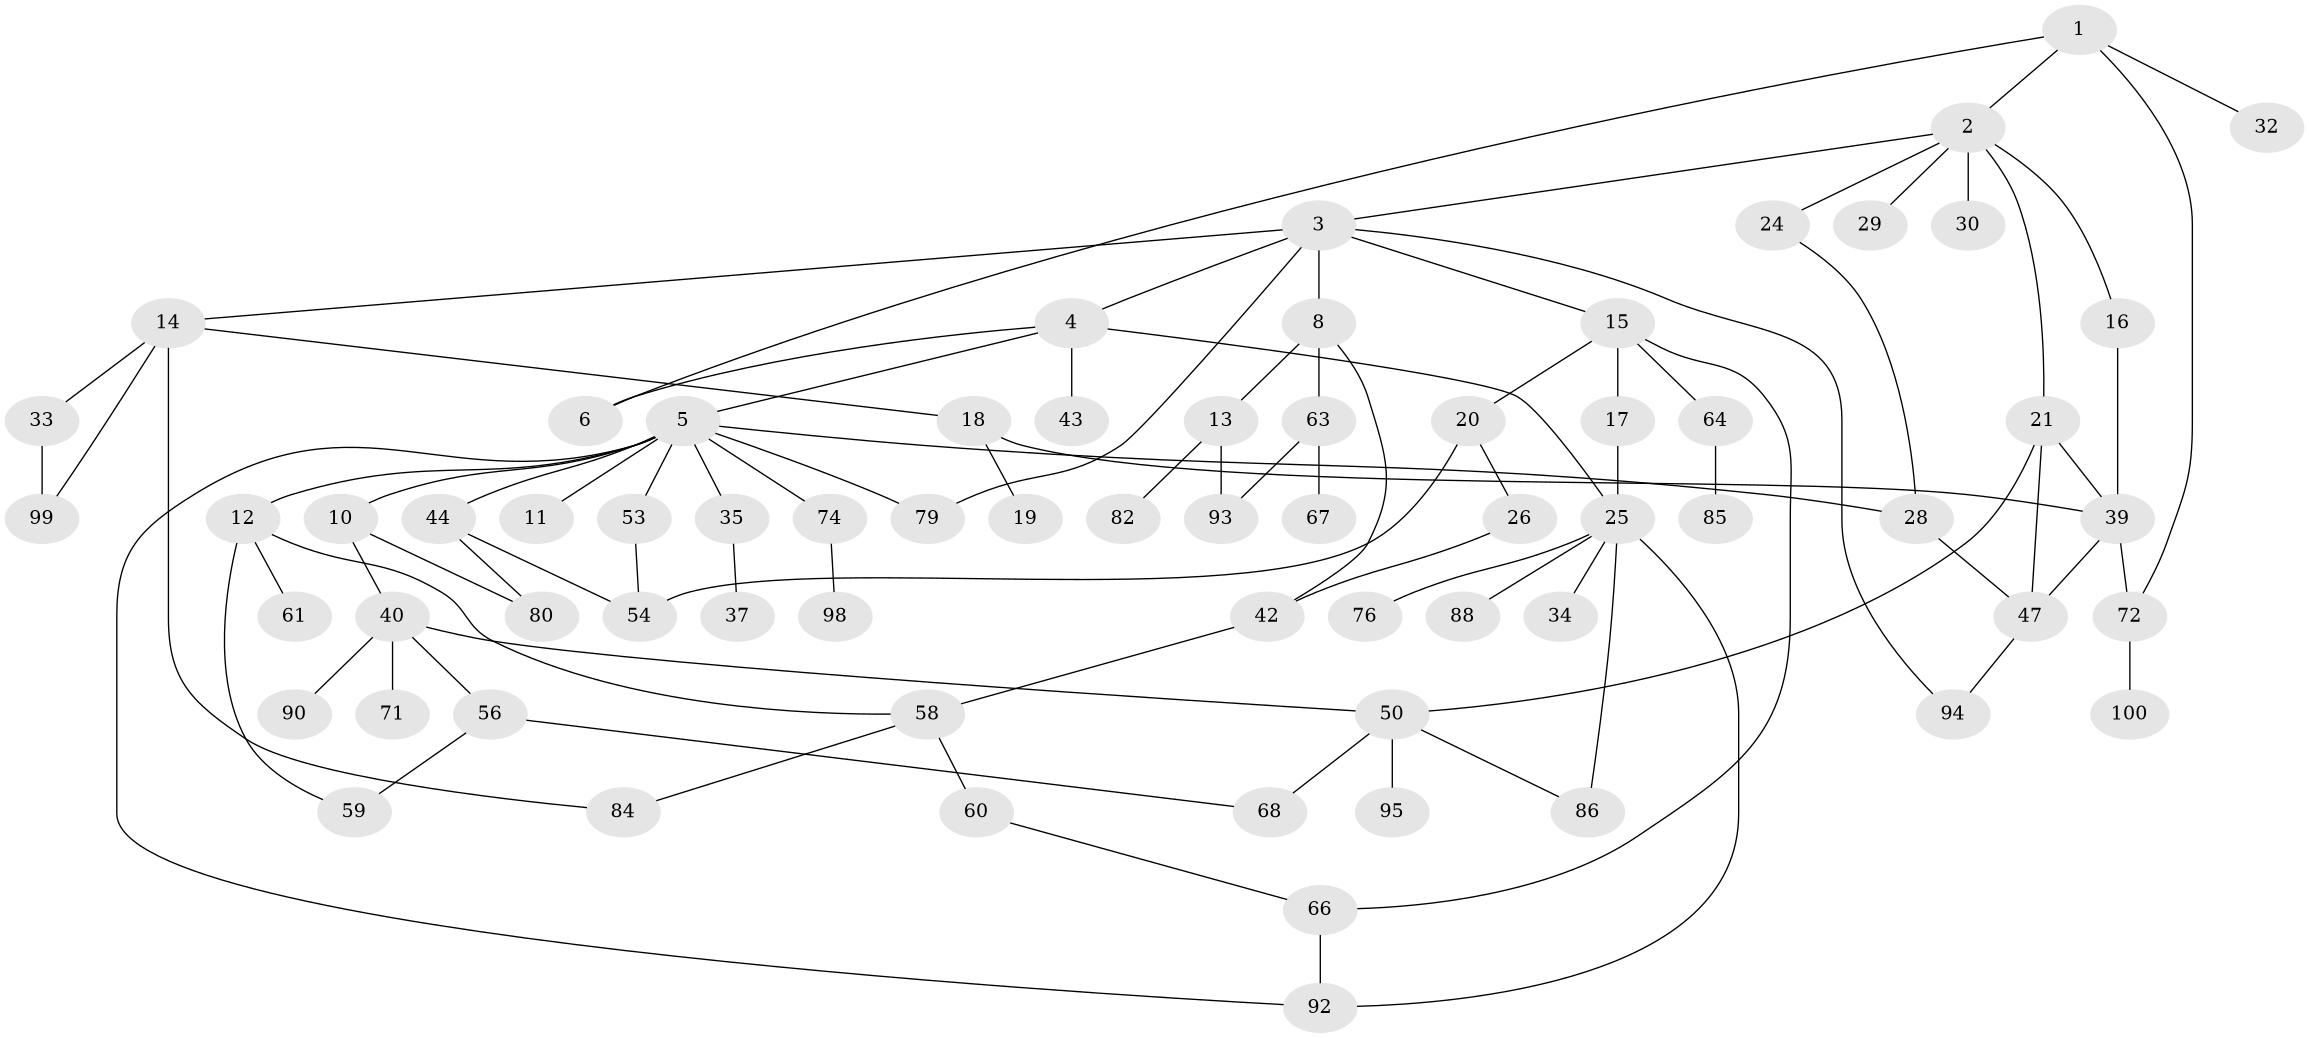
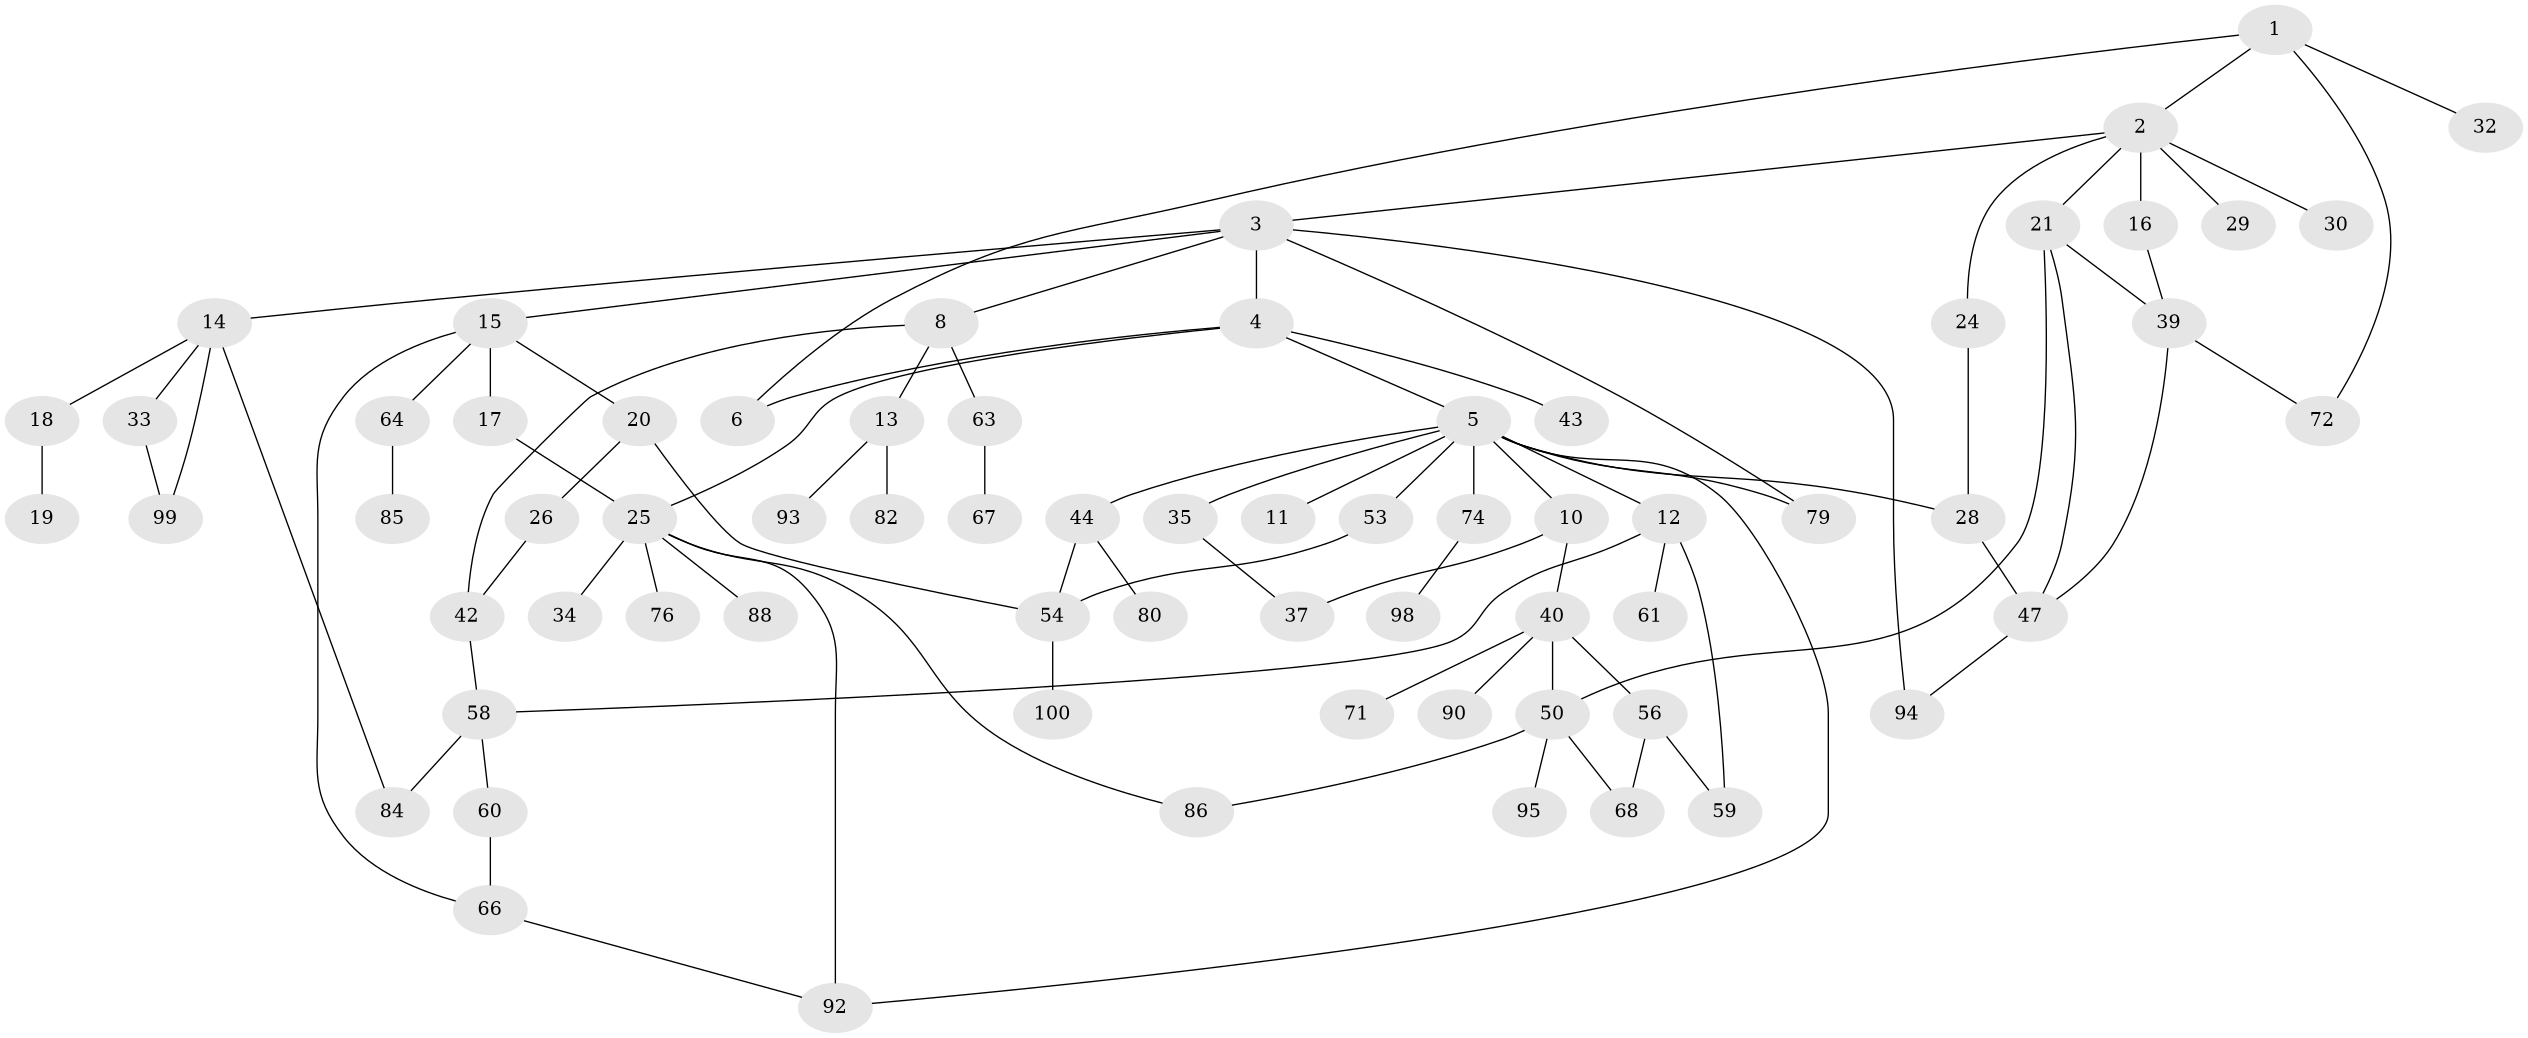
edge "18" -- "39": removed
edge "63" -- "93": removed
edge "10" -- "80": now "10" -- "37"
edge "72" -- "100": now "54" -- "100"
